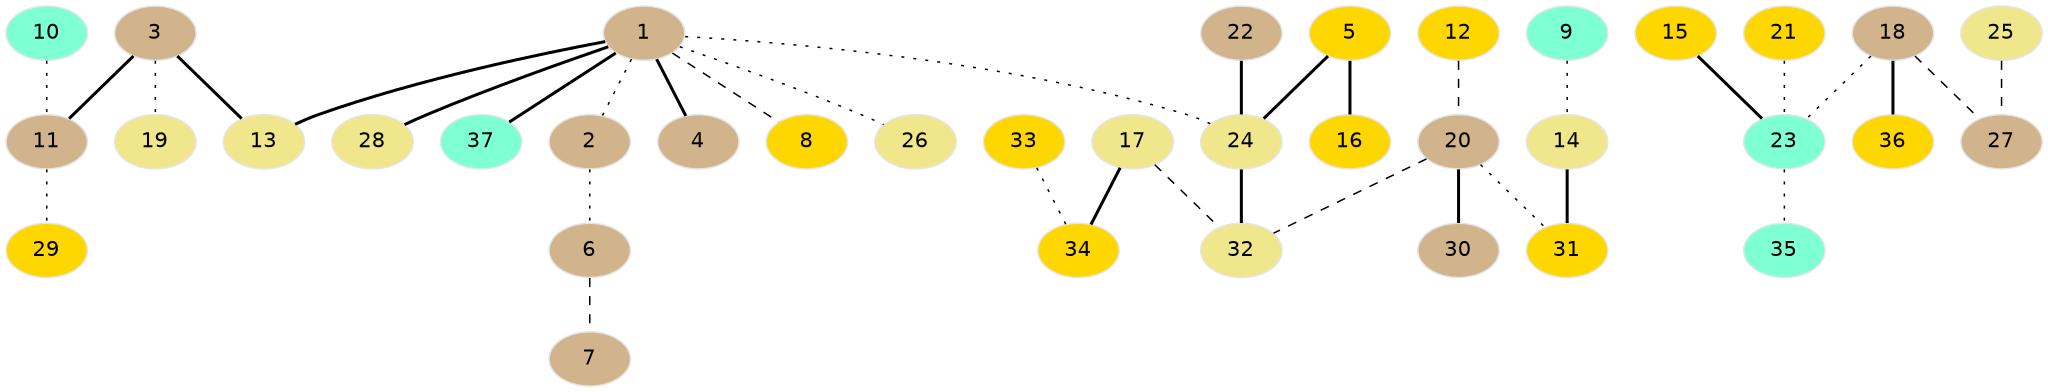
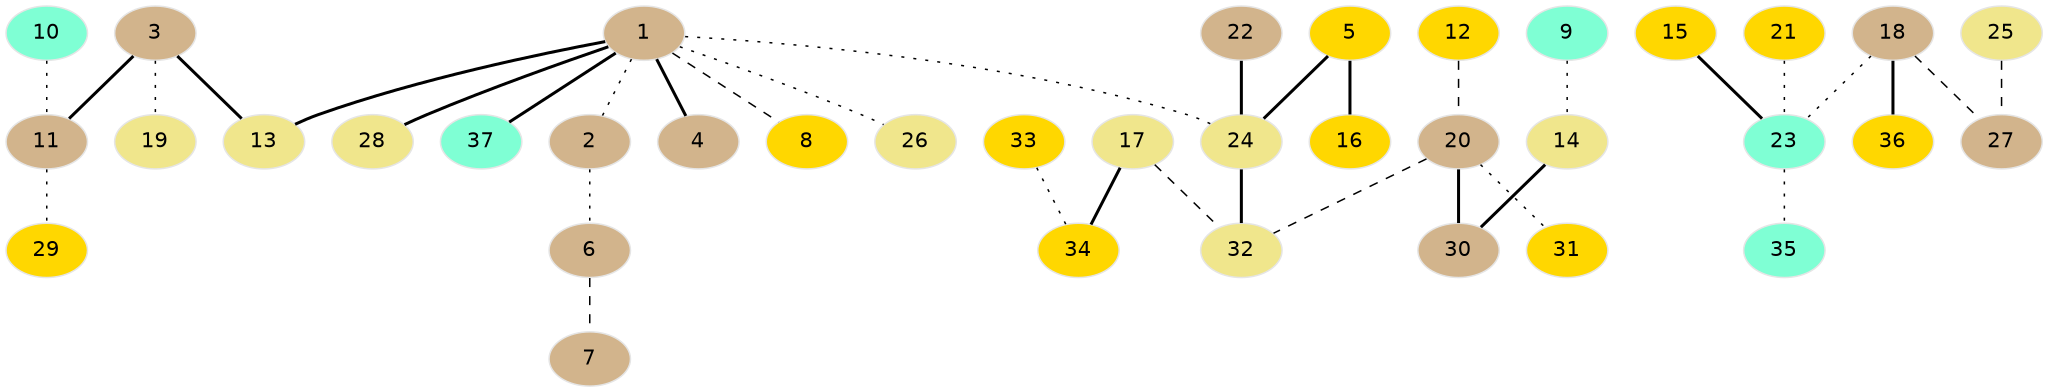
edge "14" -- "31": now "14" -- "30"
